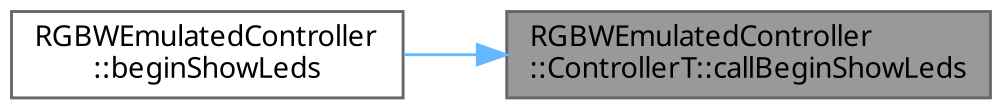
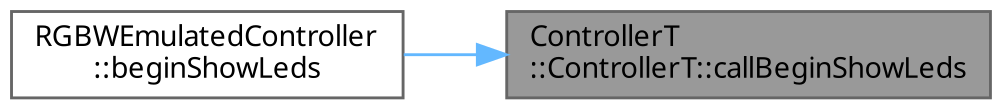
node "RGBWEmulatedController ::ControllerT::callBeginShowLeds": label "RGBWEmulatedController ::ControllerT::callBeginShowLeds" -> "ControllerT ::ControllerT::callBeginShowLeds"
